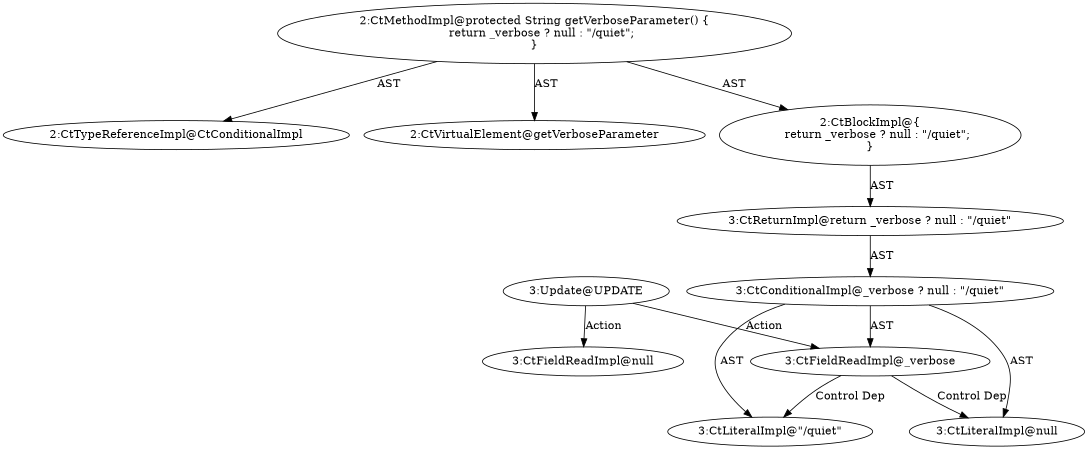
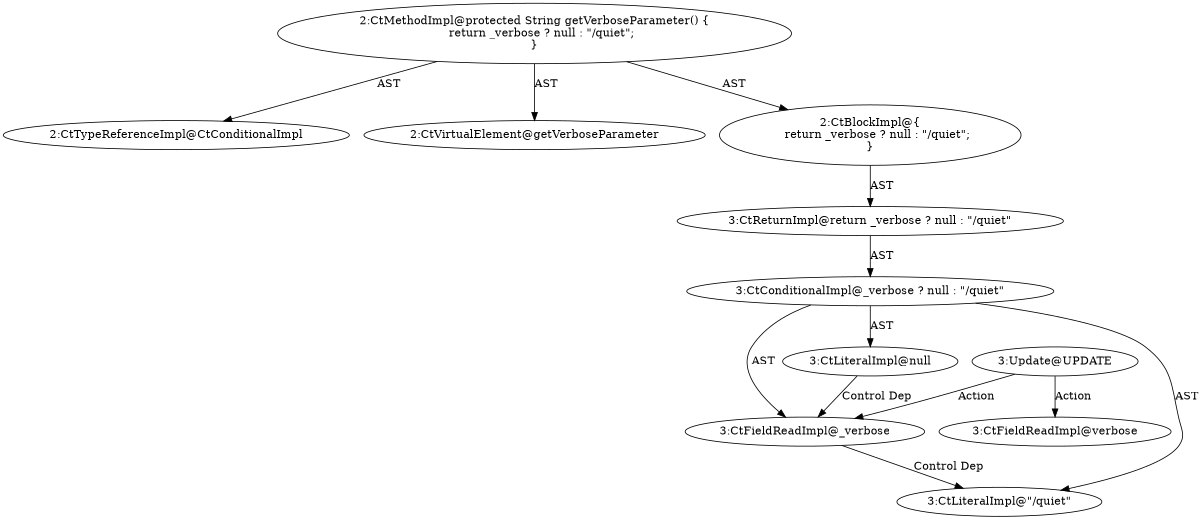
node "3:CtFieldReadImpl@null": label "3:CtFieldReadImpl@null" -> "3:CtFieldReadImpl@verbose"
edge "3:CtFieldReadImpl@_verbose" -> "3:CtLiteralImpl@null": reversed
